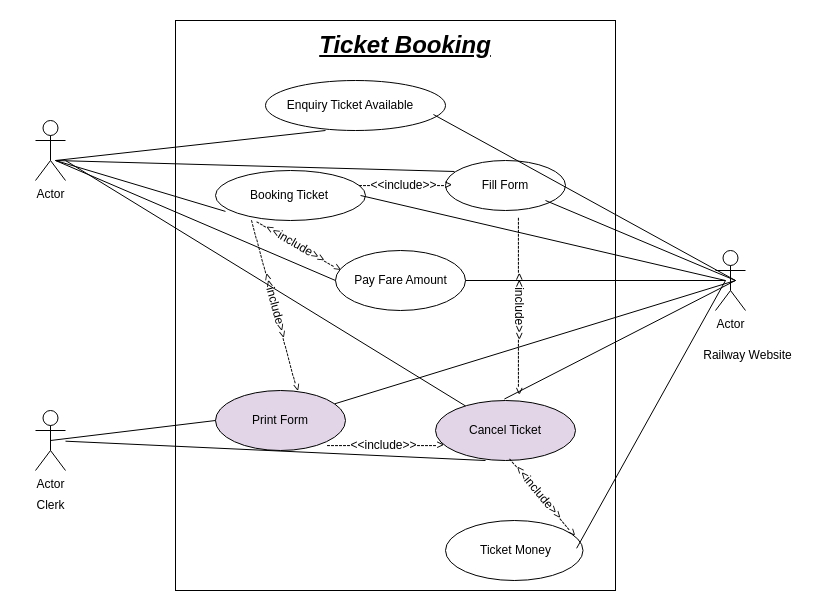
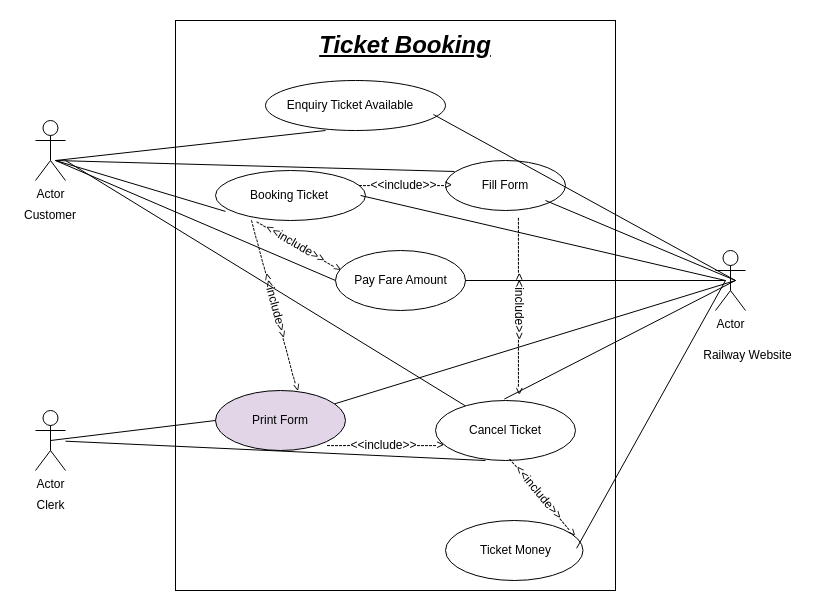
node "Customer": added
node "Cancel Ticket": fillcolor #e1d5e7 -> #ffffff
